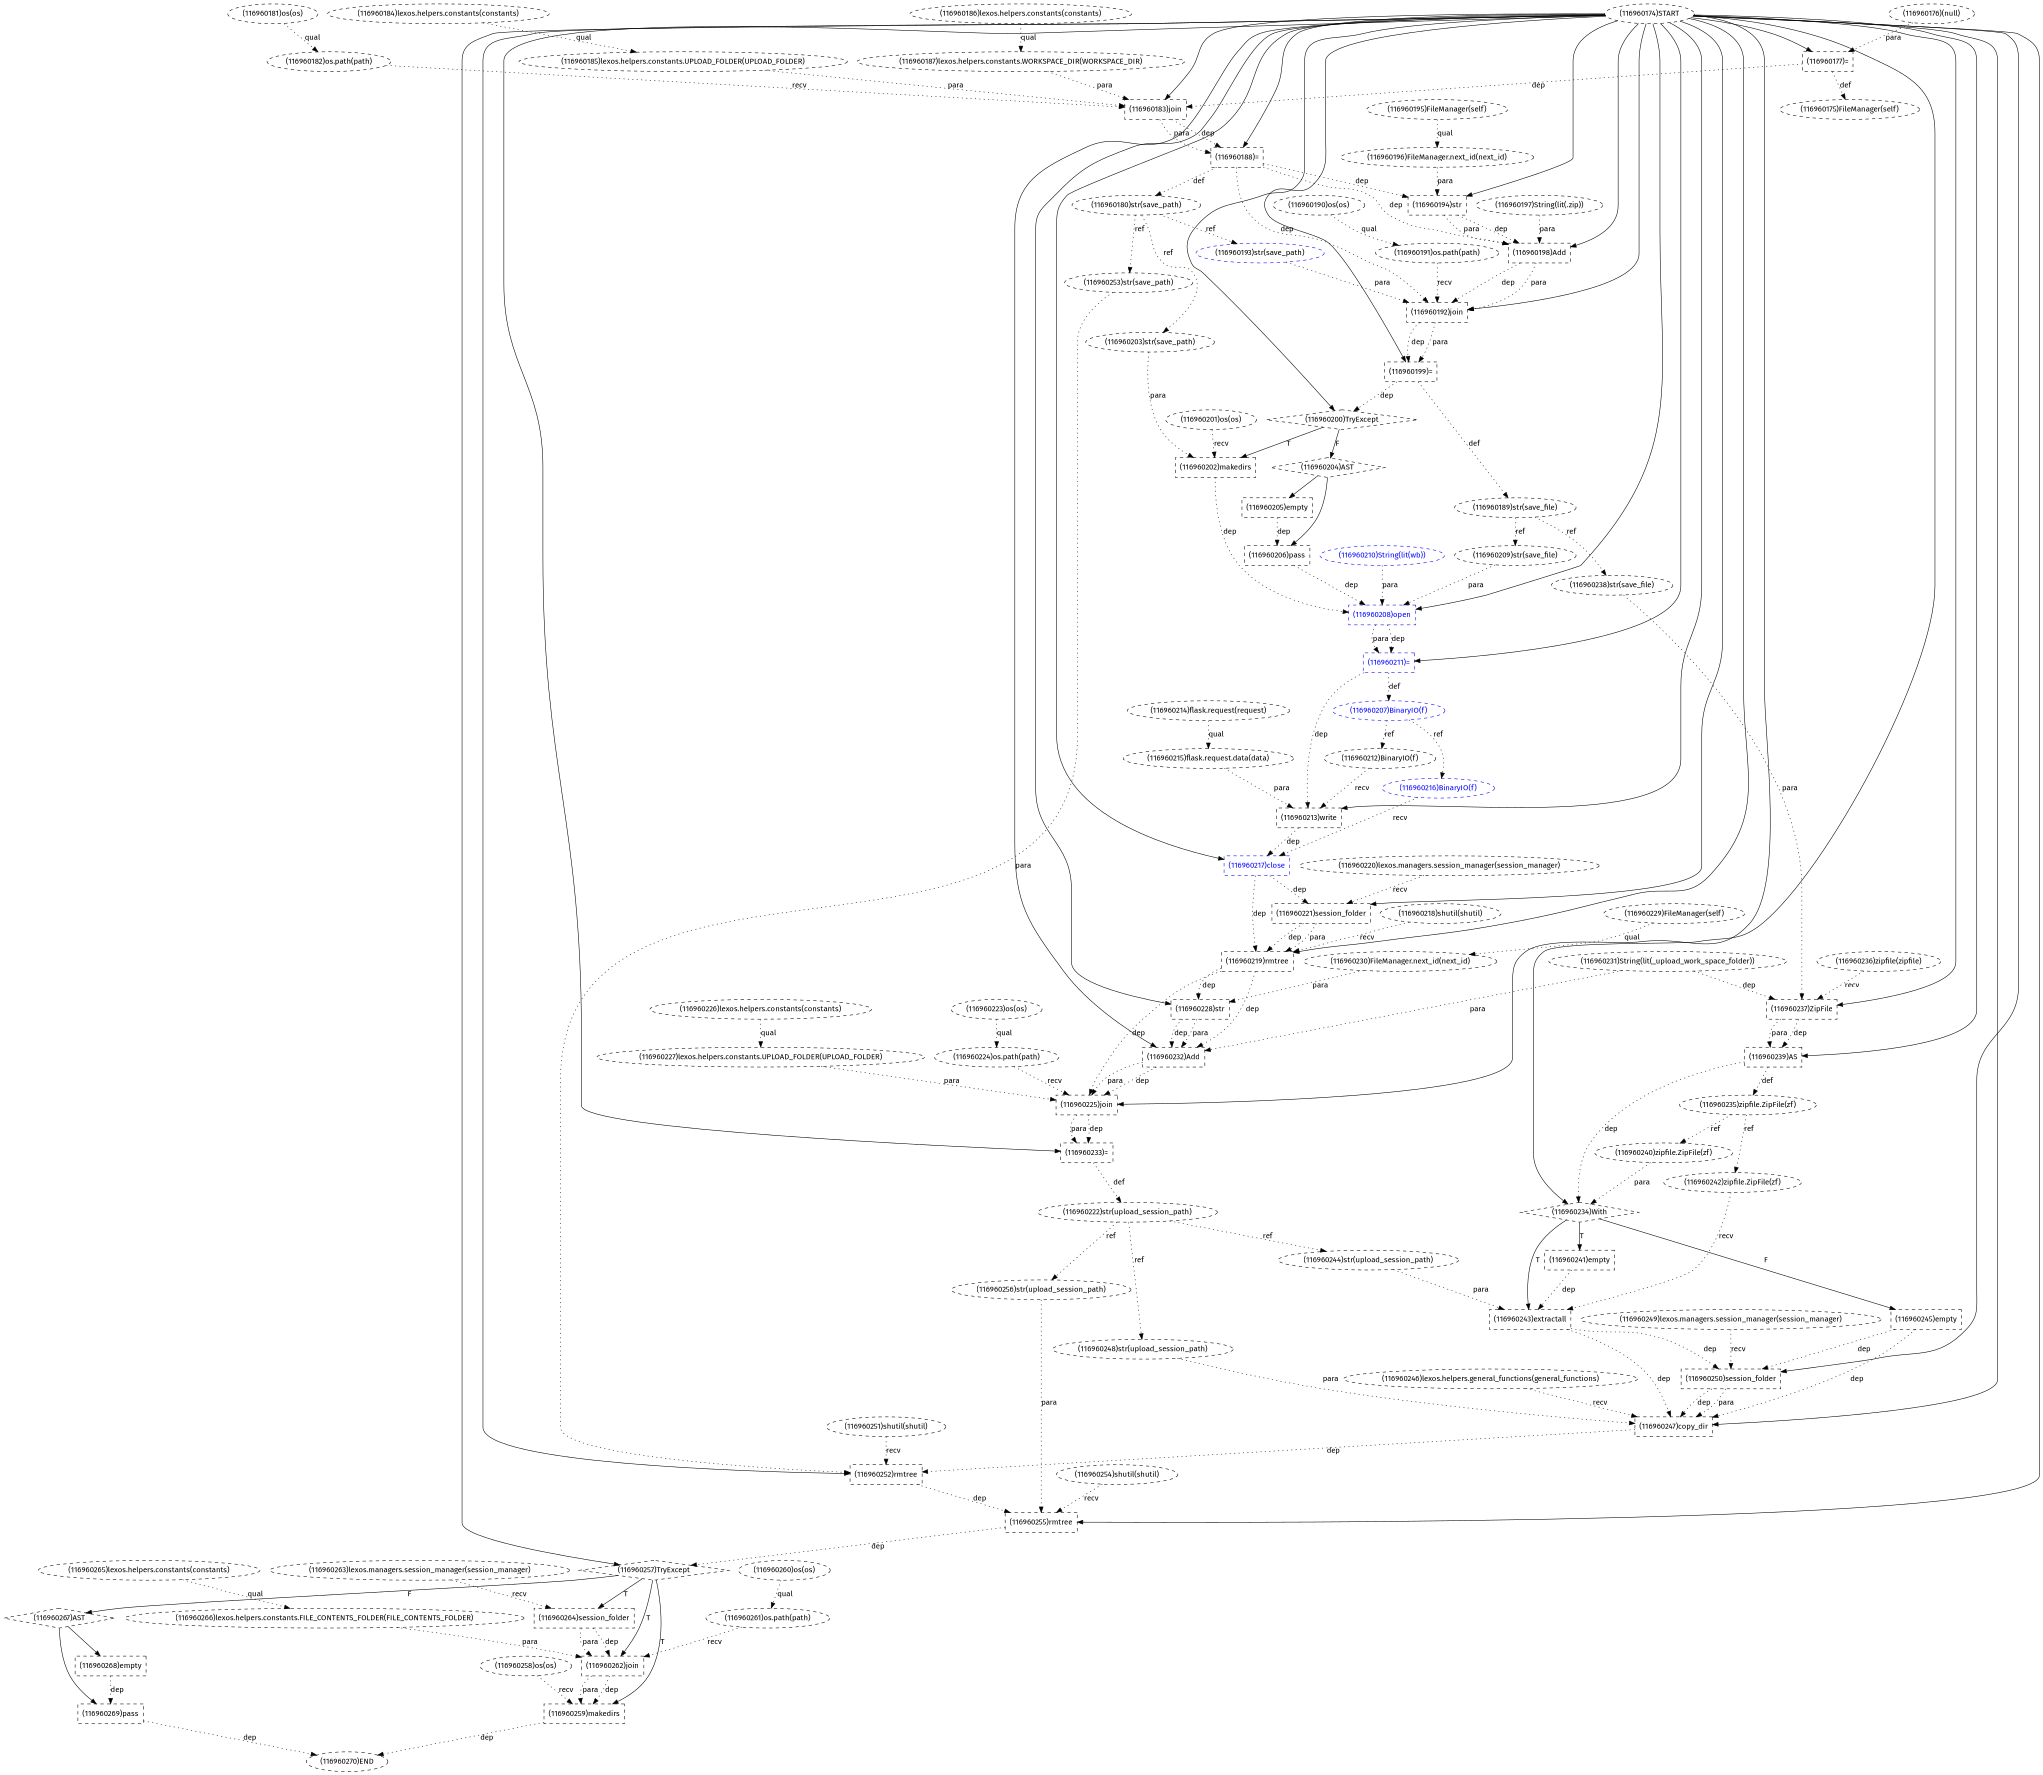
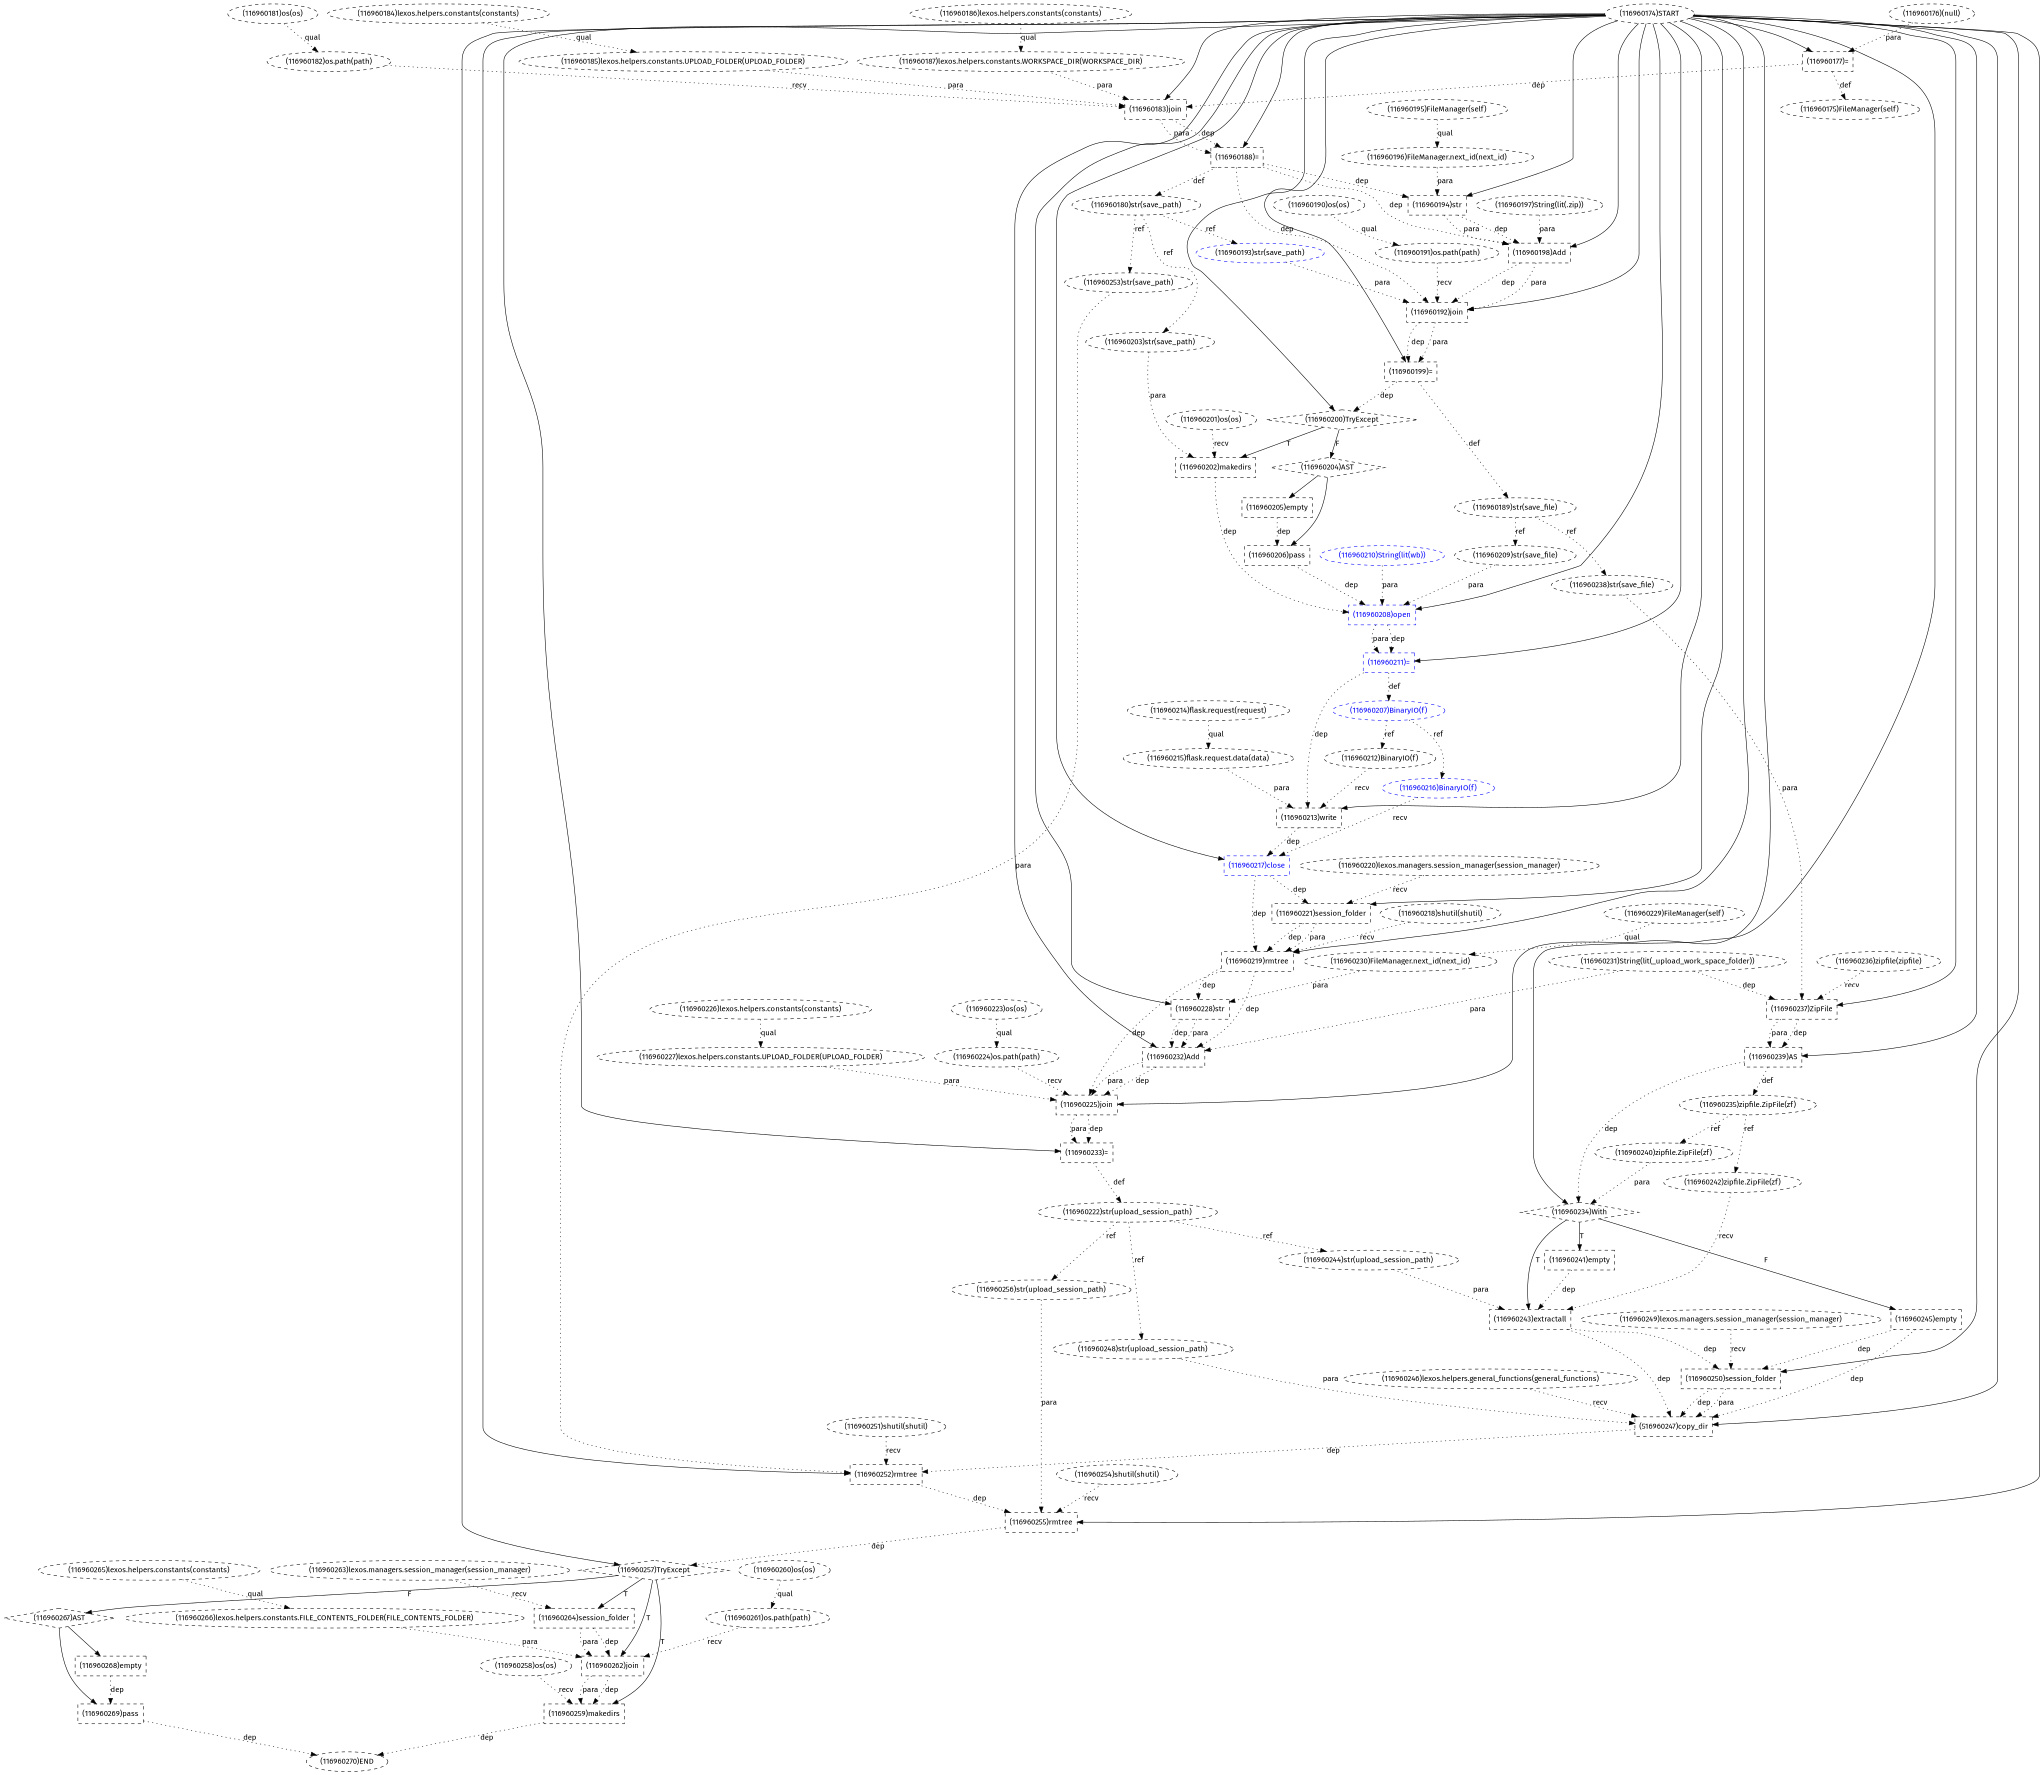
node "(116960247)copy_dir": label "(116960247)copy_dir" -> "(516960247)copy_dir"
